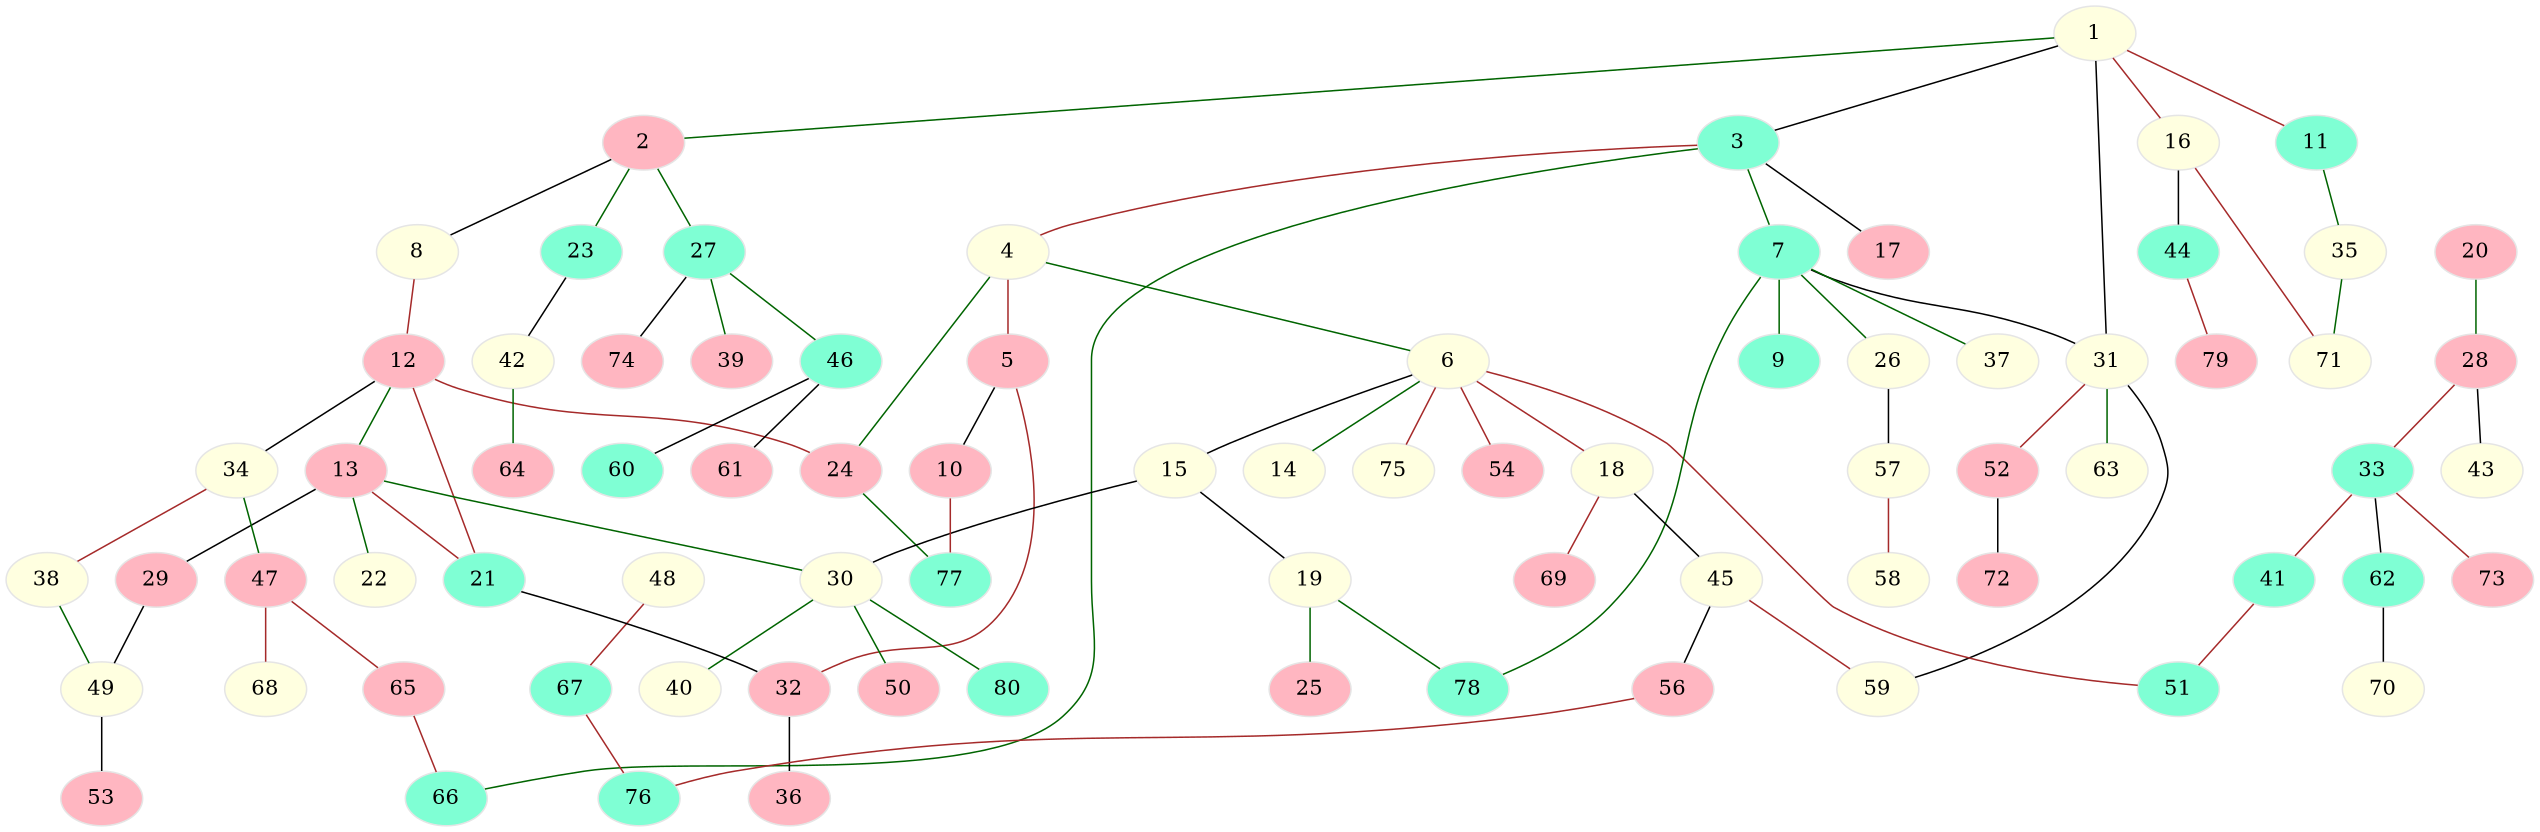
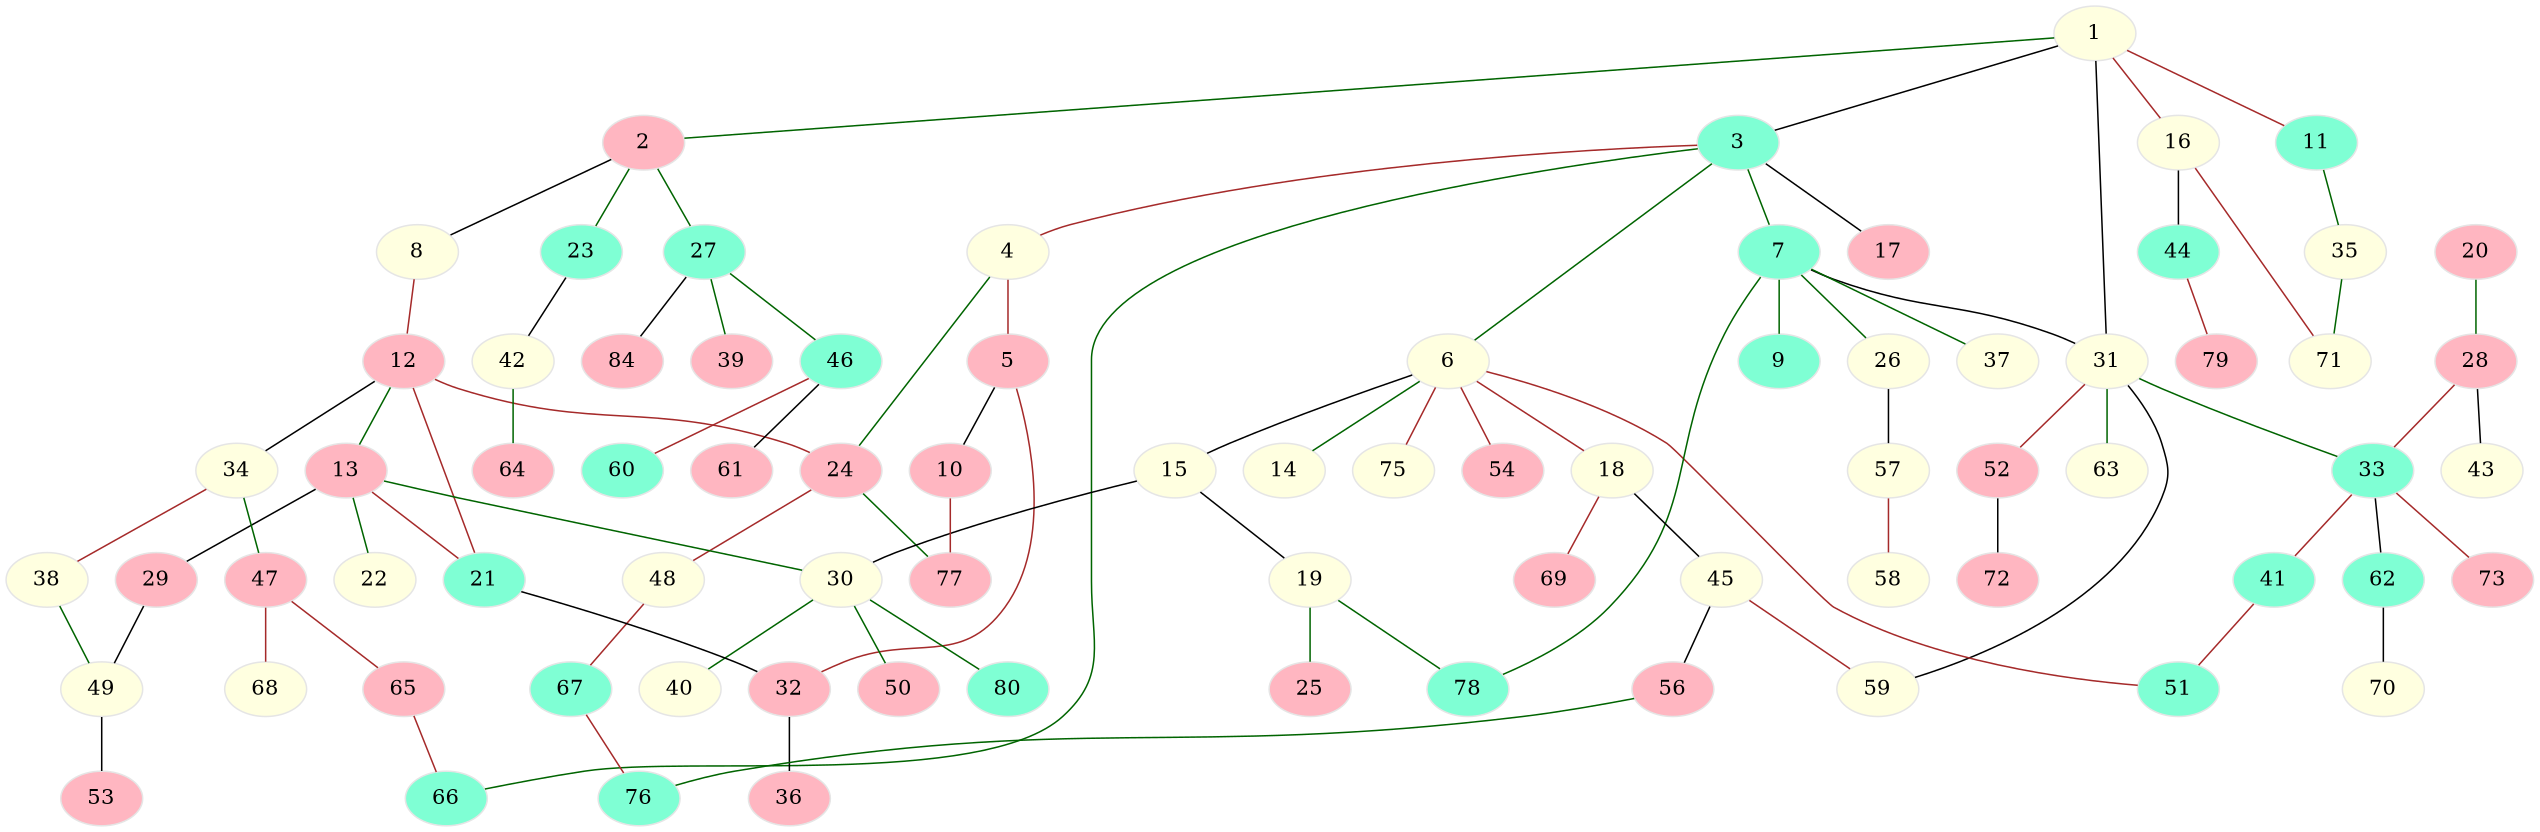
edge "4" -- "6": now "3" -- "6"
node "74": label "74" -> "84"
edge "46" -- "60": color black -> brown
edge "31" -- "33": added
edge "24" -- "48": added
node "77": fillcolor aquamarine -> lightpink
edge "56" -- "76": color brown -> darkgreen
